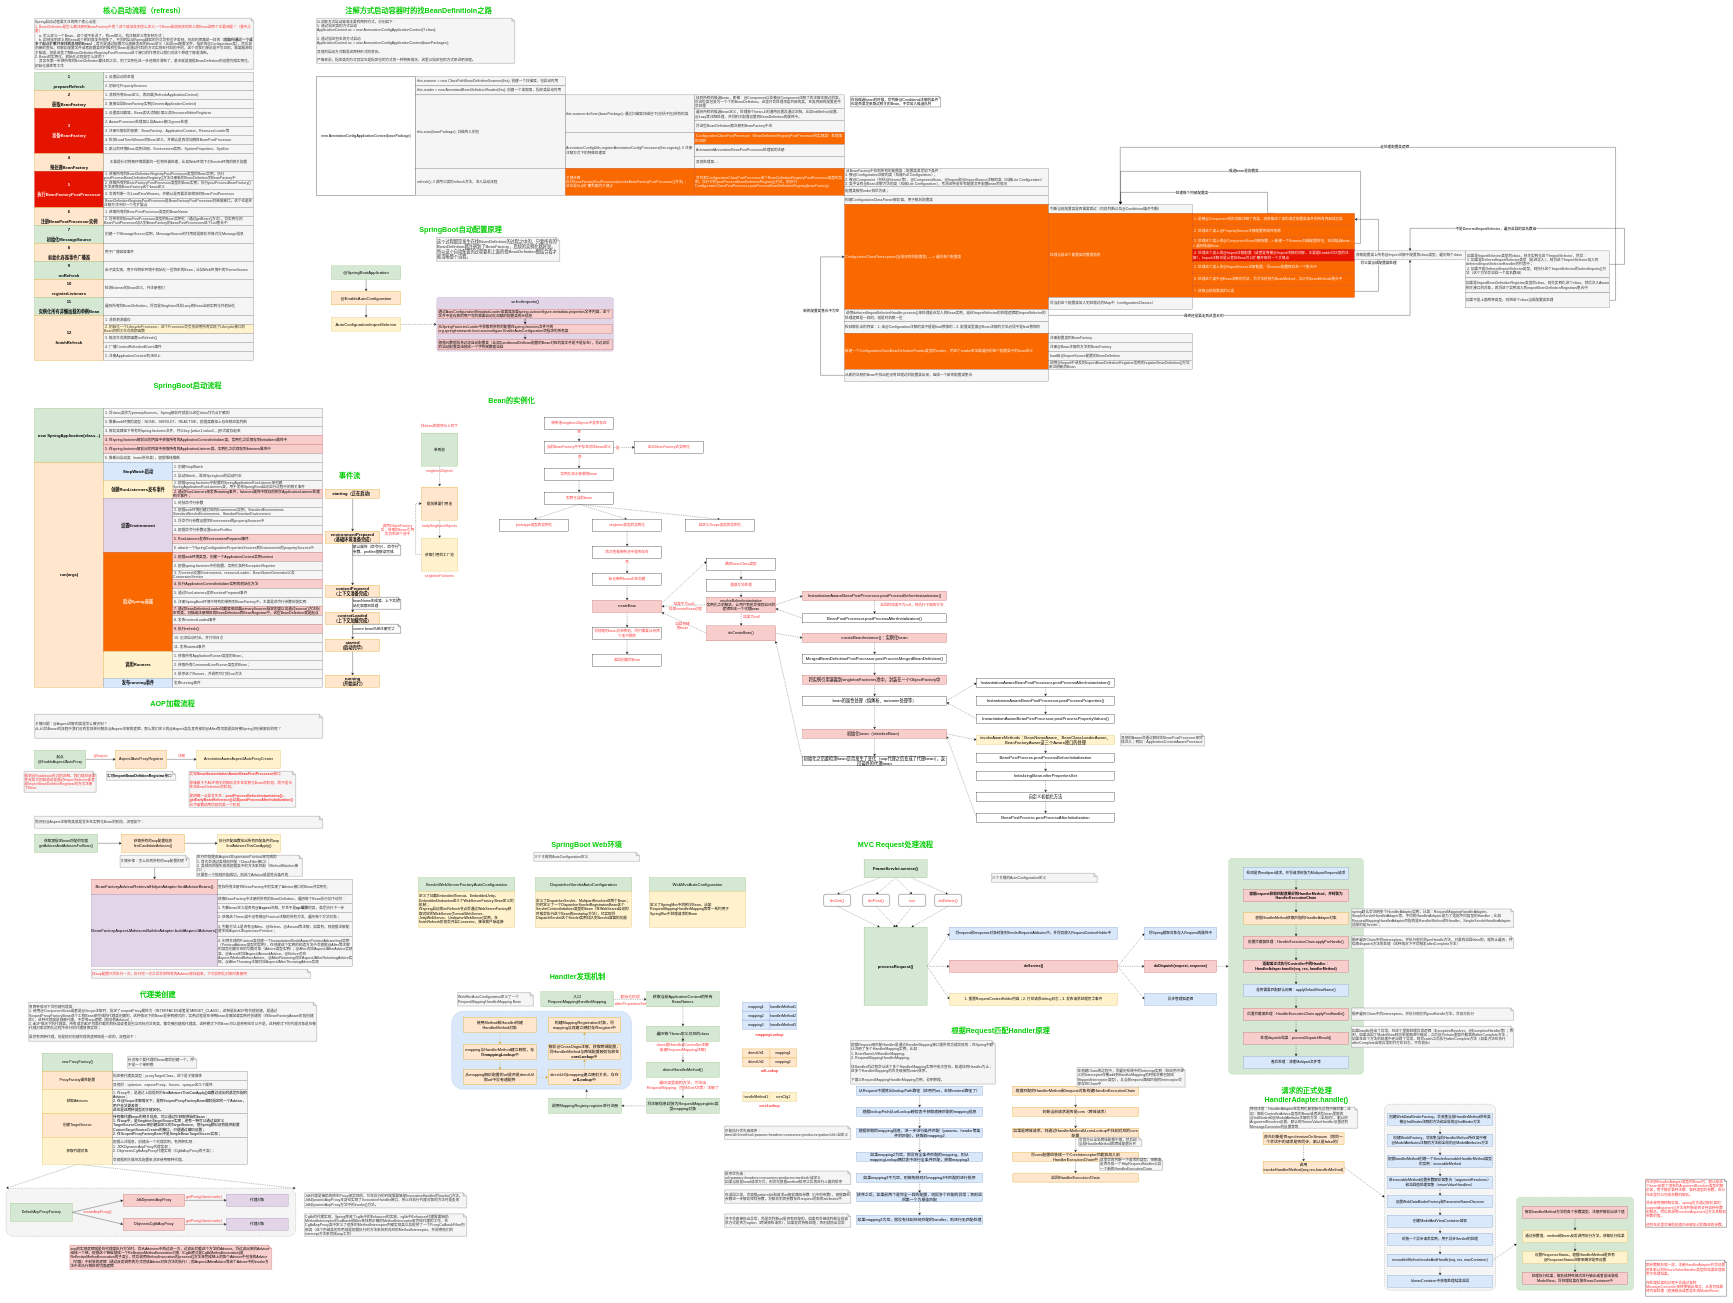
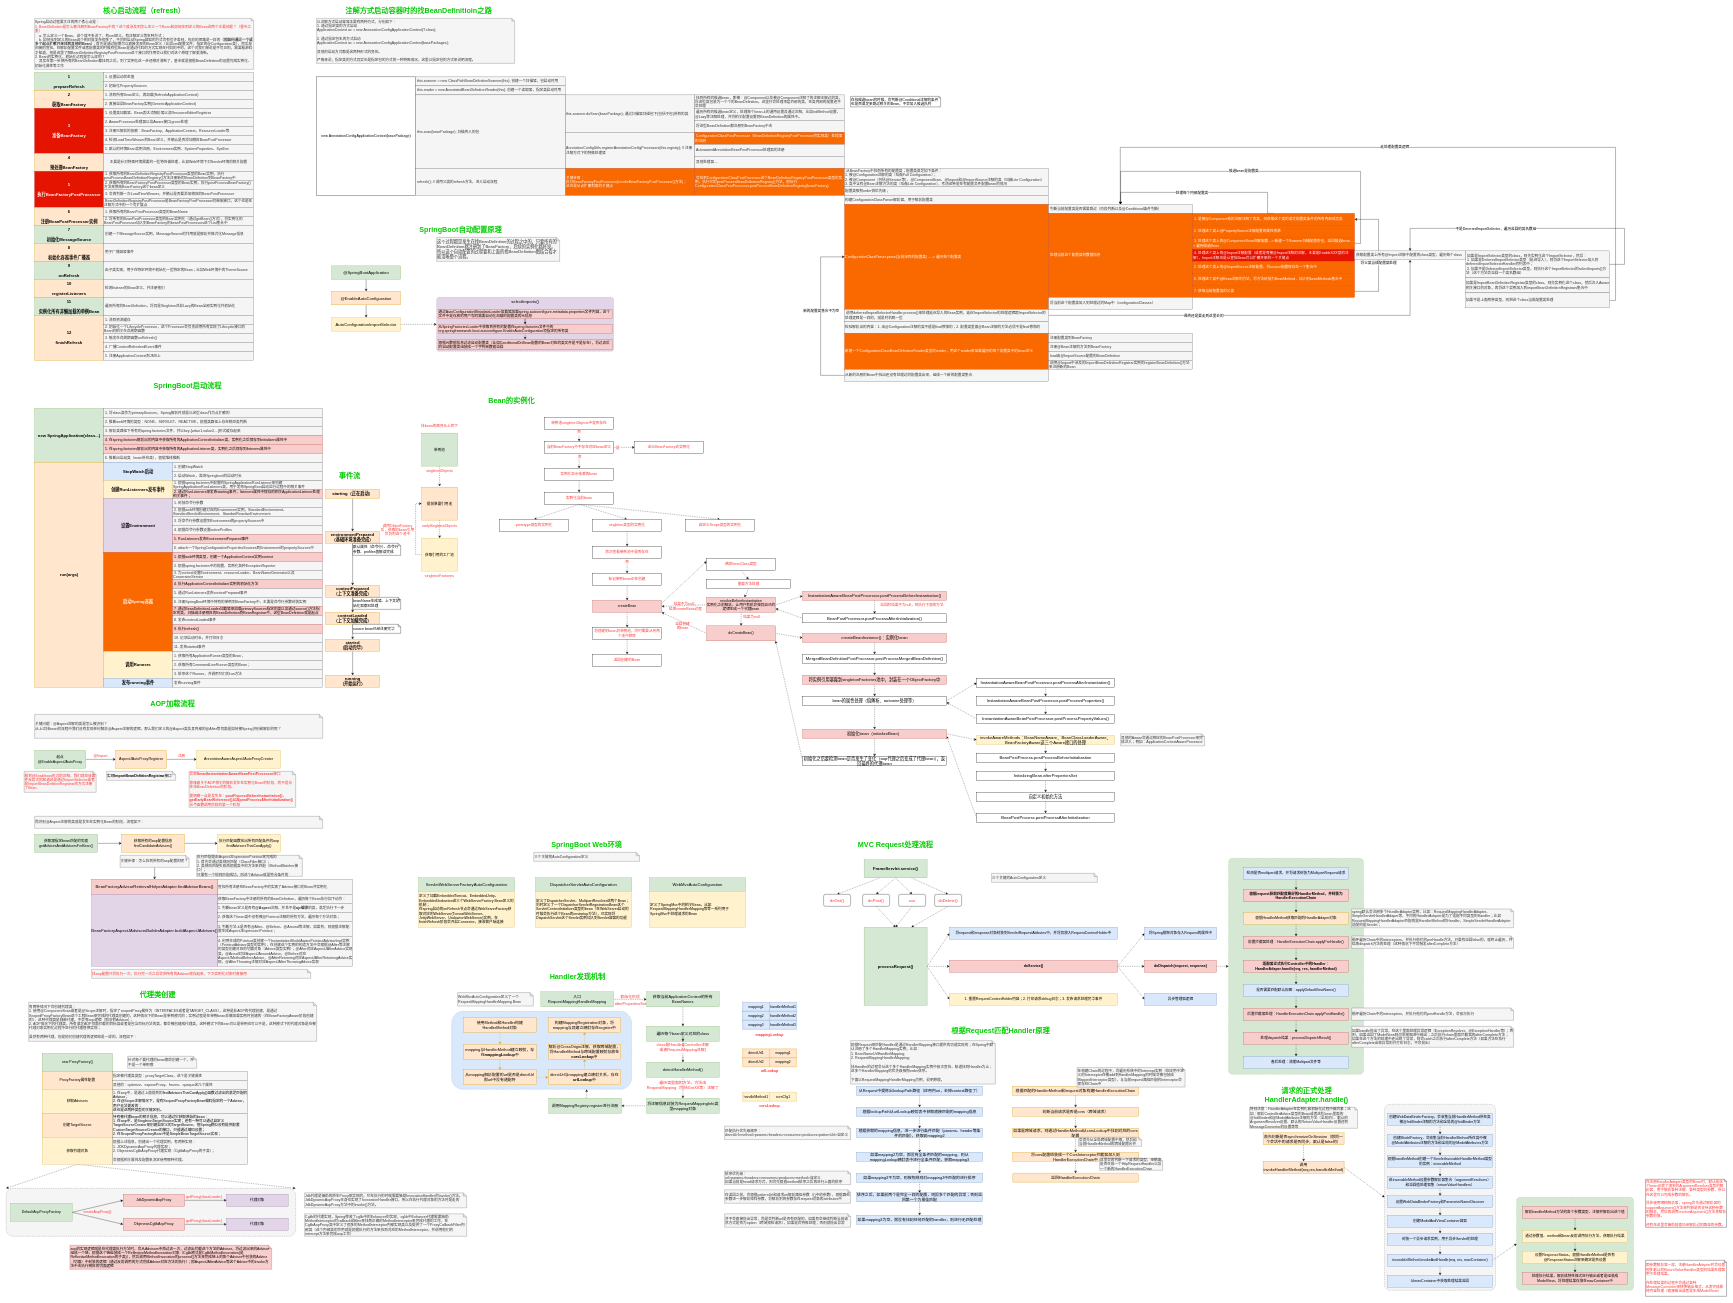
node "2. 初始化一个LifecycleProcessor，这个Processor会负责调用所有实现了Lifecycle接口的Bean的相关生命周期函数": fillcolor #fff2cc -> #f5f5f5
node "重载方法处理": size 69x12 -> 84x9
edge "doGet()" -> "processRequest()": removed
